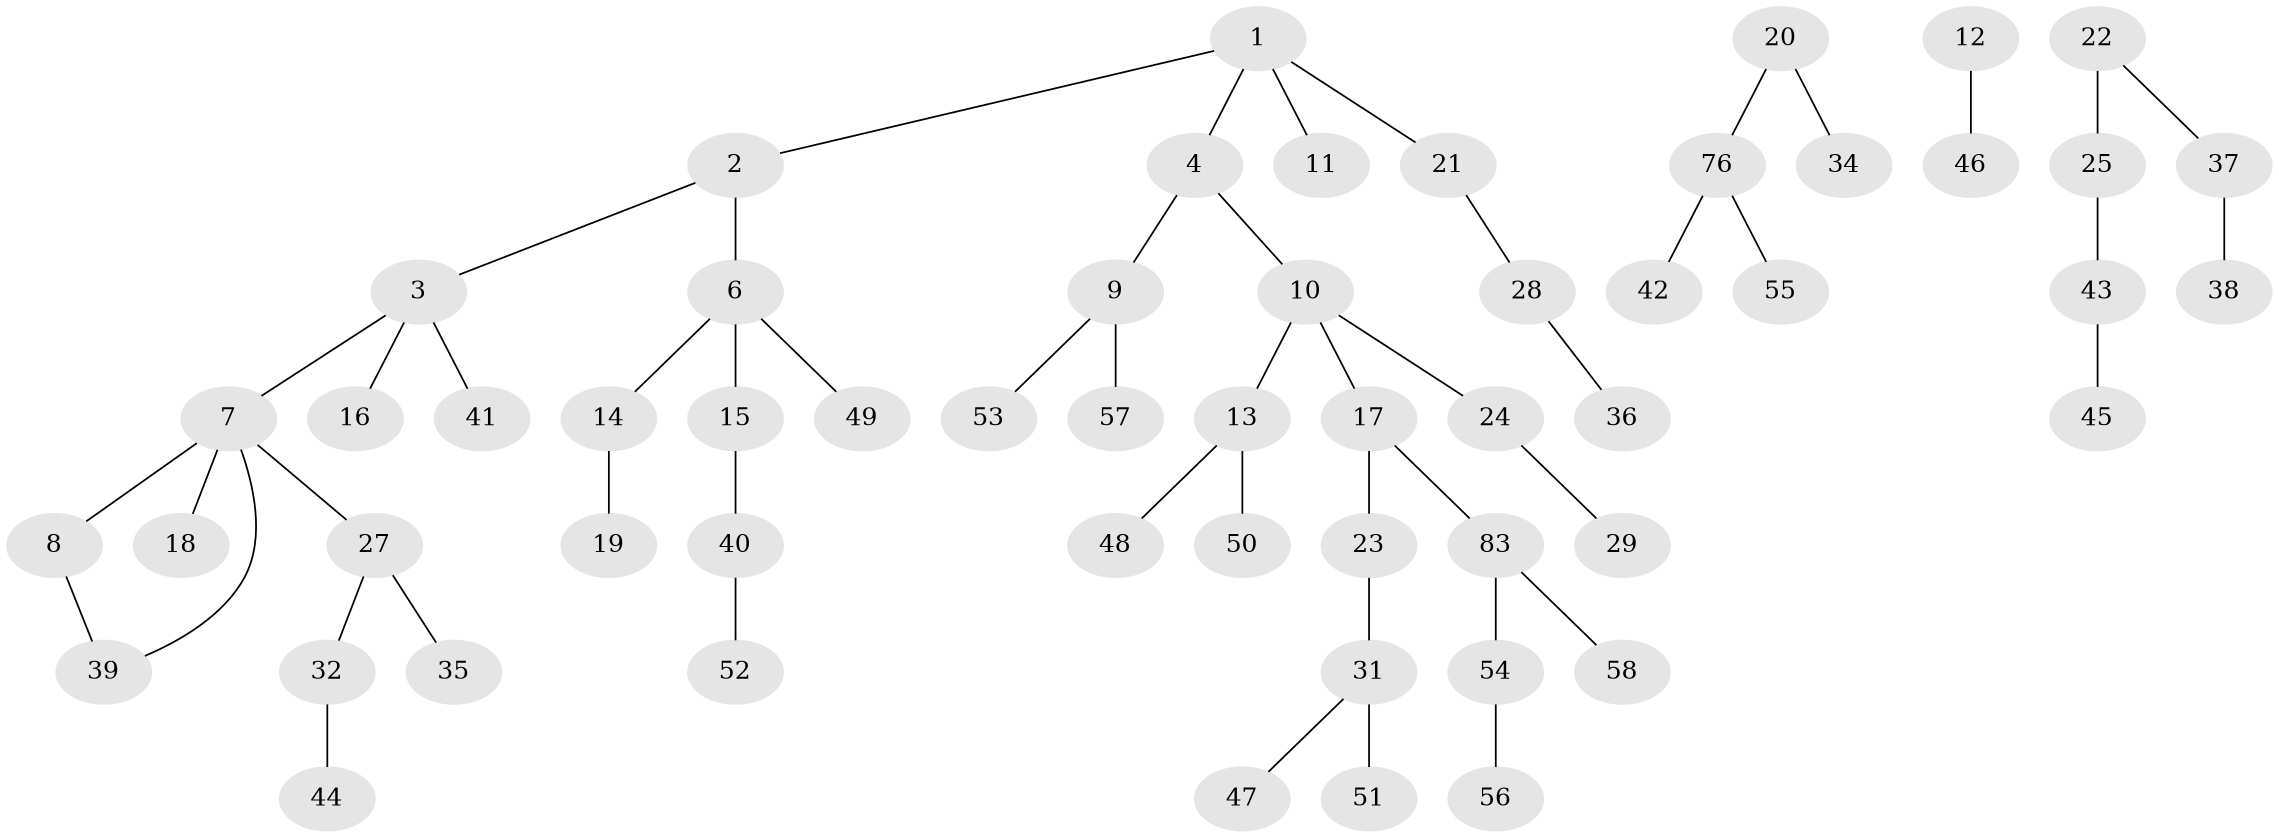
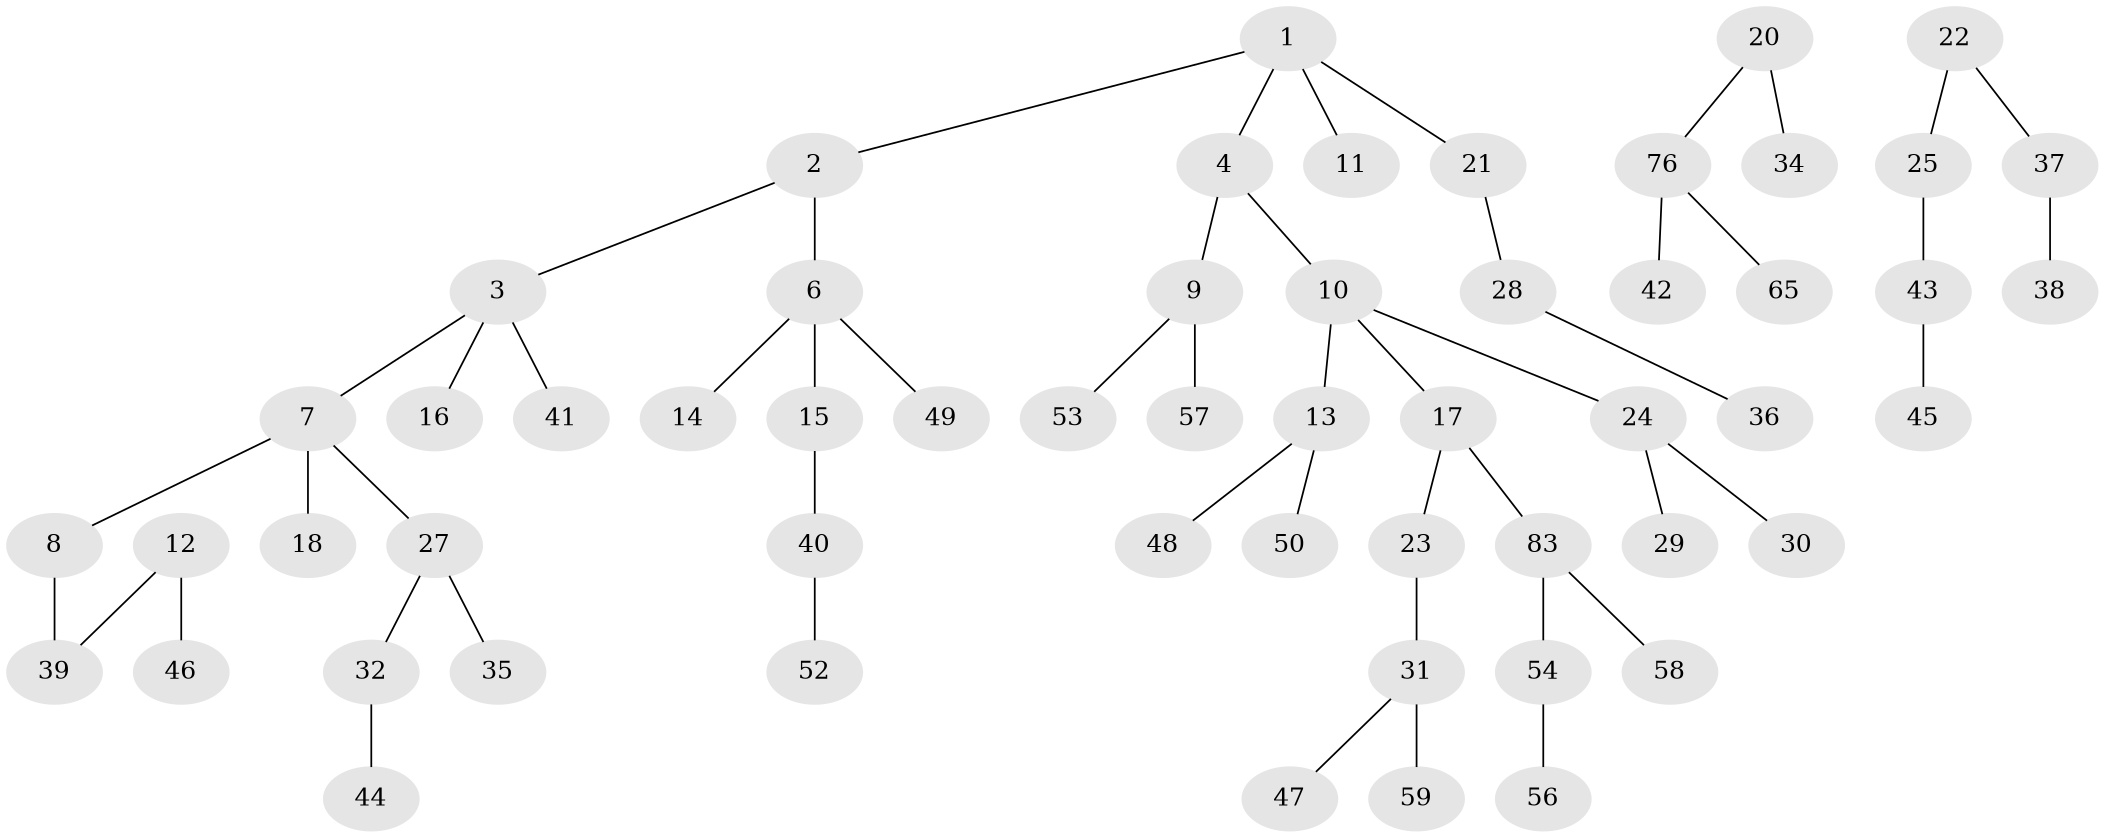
node "55": label "55" -> "65"
node "19": removed
node "30": added
edge "7" -- "39": now "12" -- "39"
node "51": label "51" -> "59"
